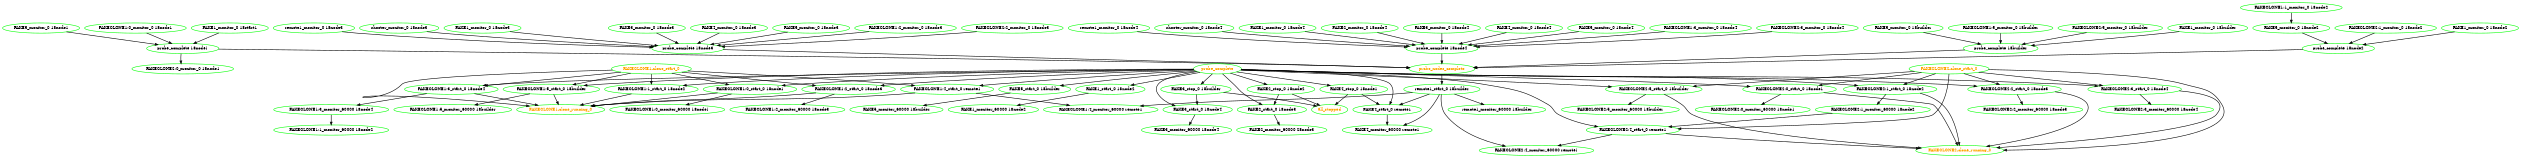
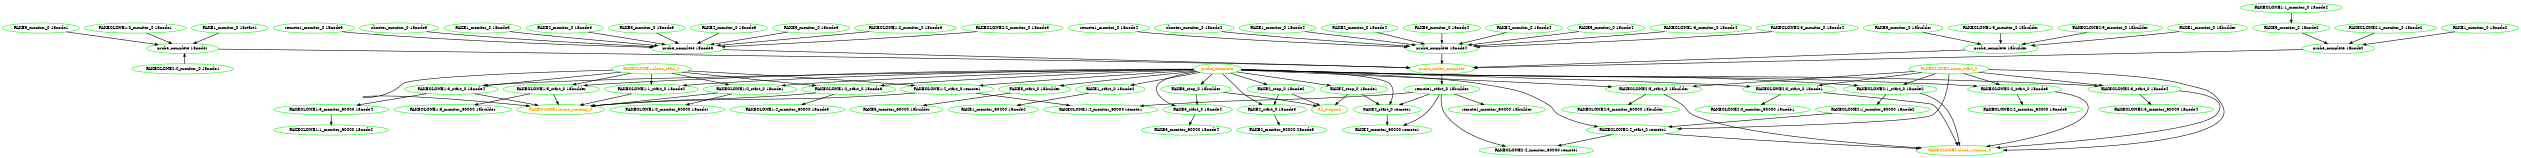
node "FAKE2_monitor_0 18node3": added
edge "probe_complete 18node1" -> "FAKECLONE2:0_monitor_0 18node1": reversed
